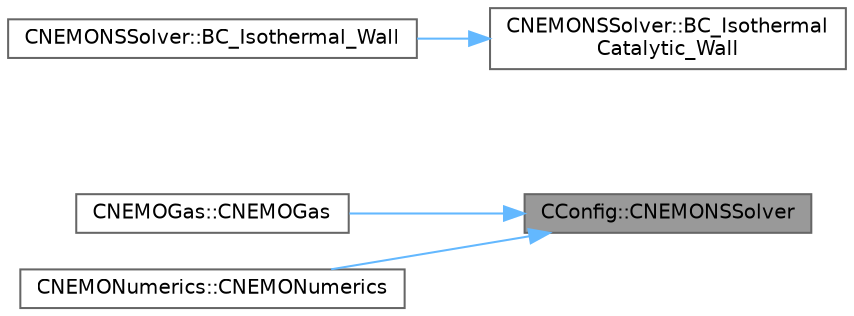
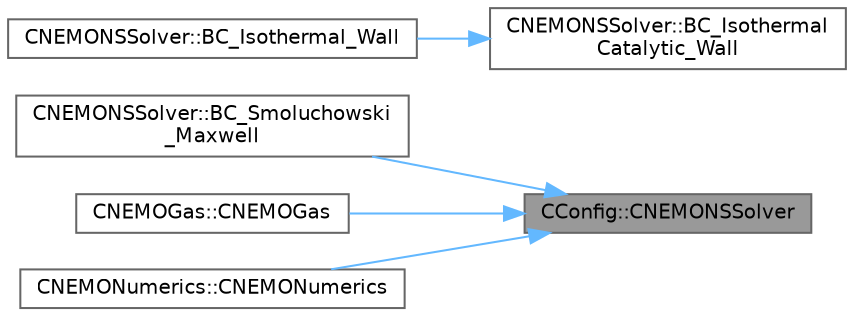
node "CNEMONSSolver::BC_Smoluchowski _Maxwell": added
